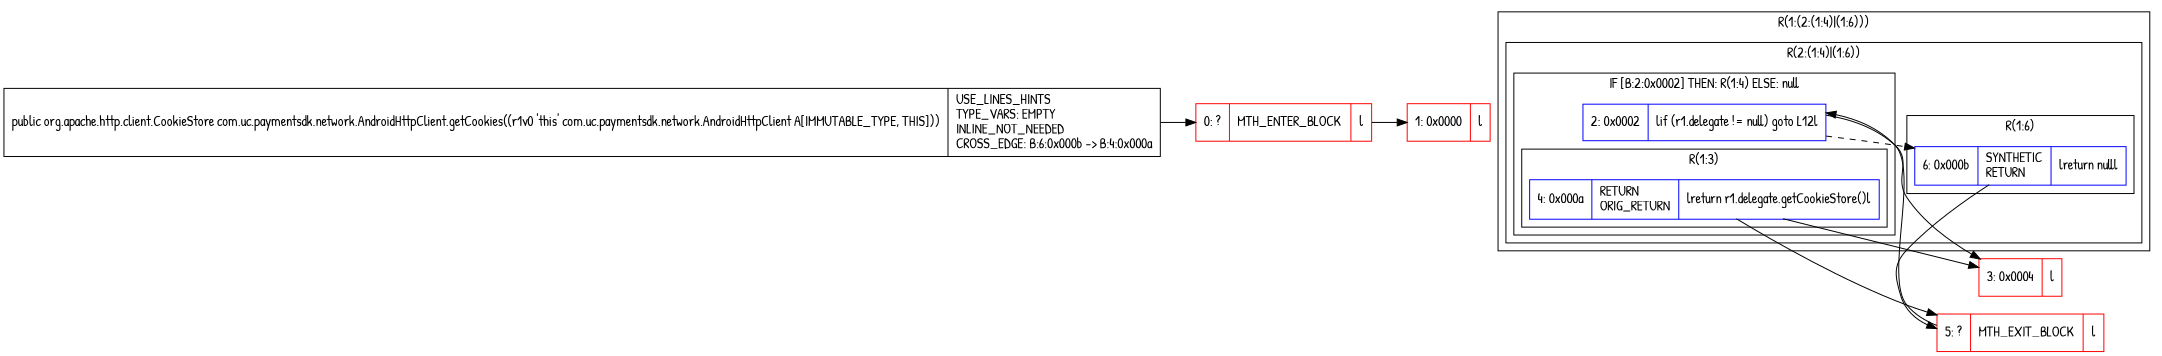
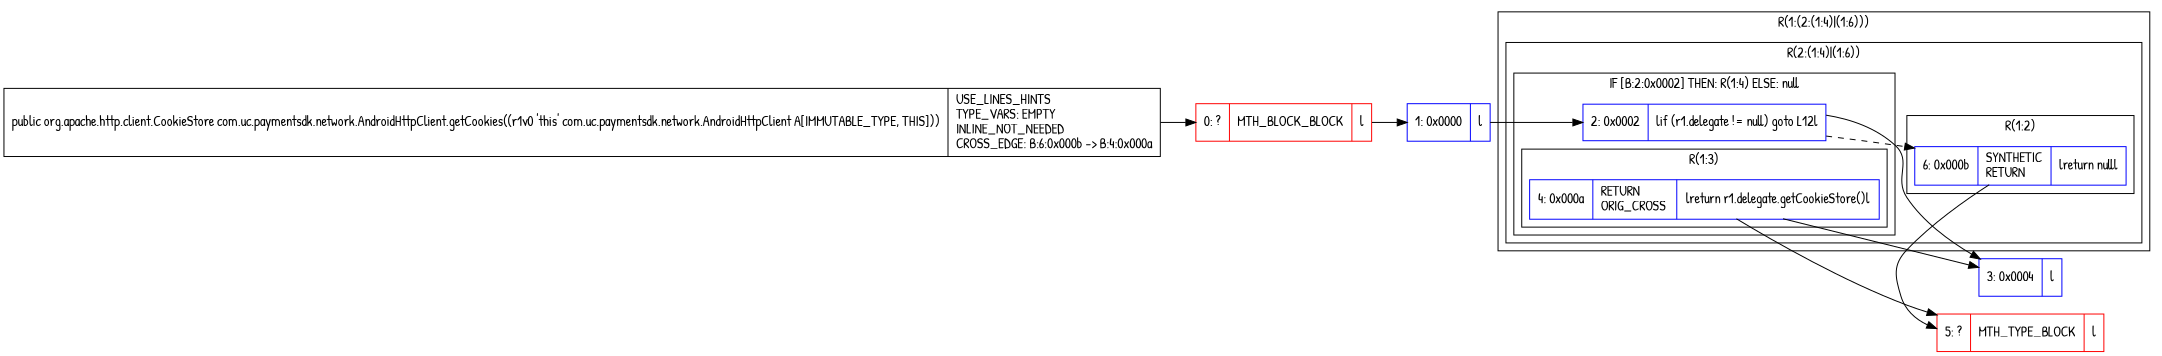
node "0: ?": text "MTH_ENTER_BLOCK" -> "MTH_BLOCK_BLOCK"
node "1: 0x0000": color red -> blue
cluster "R(1:6)": label "R(1:6)" -> "R(1:2)"
node "4: 0x000a": text "ORIG_RETURN" -> "ORIG_CROSS"
edge "5: ?" -> "2: 0x0002": now "1: 0x0000" -> "2: 0x0002"
node "3: 0x0004": color red -> blue
node "5: ?": text "MTH_EXIT_BLOCK" -> "MTH_TYPE_BLOCK"
